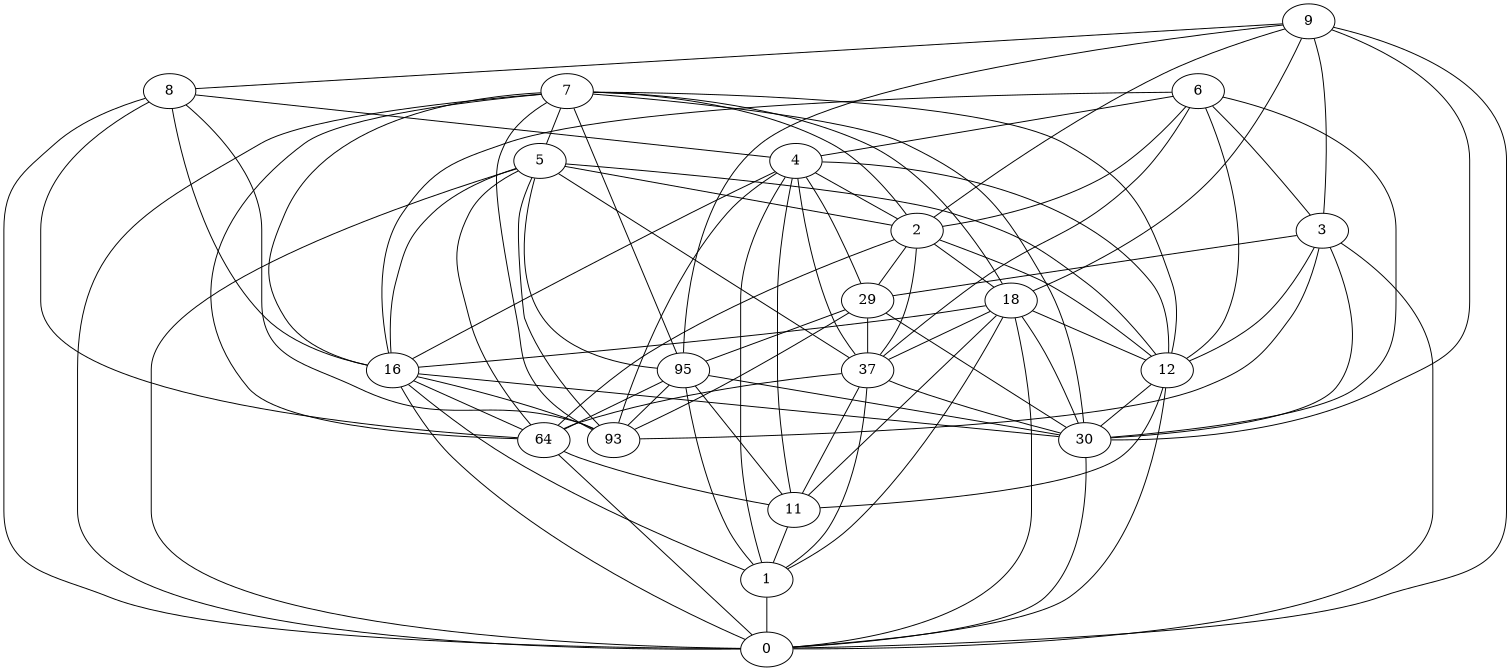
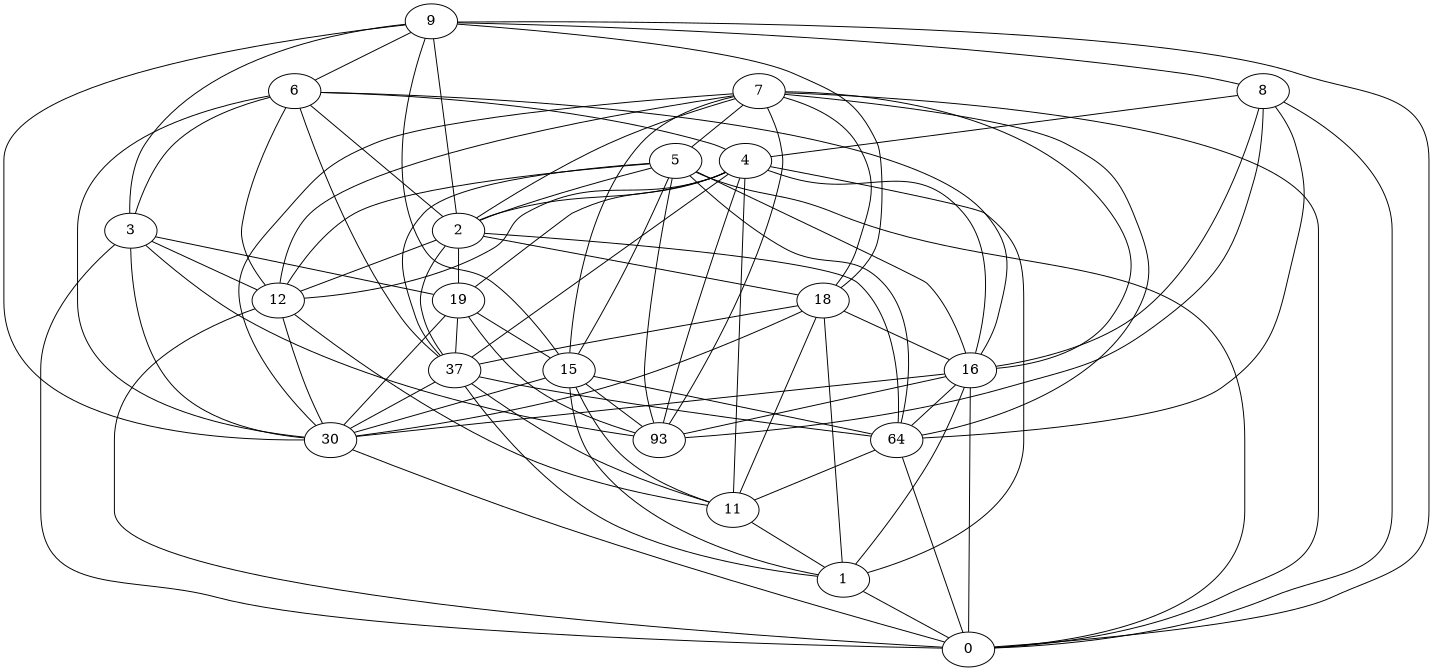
edge "9" -- "6": added
node "29": label "29" -> "19"
edge "18" -- "12": removed
node "95": label "95" -> "15"
edge "18" -- "0": removed
